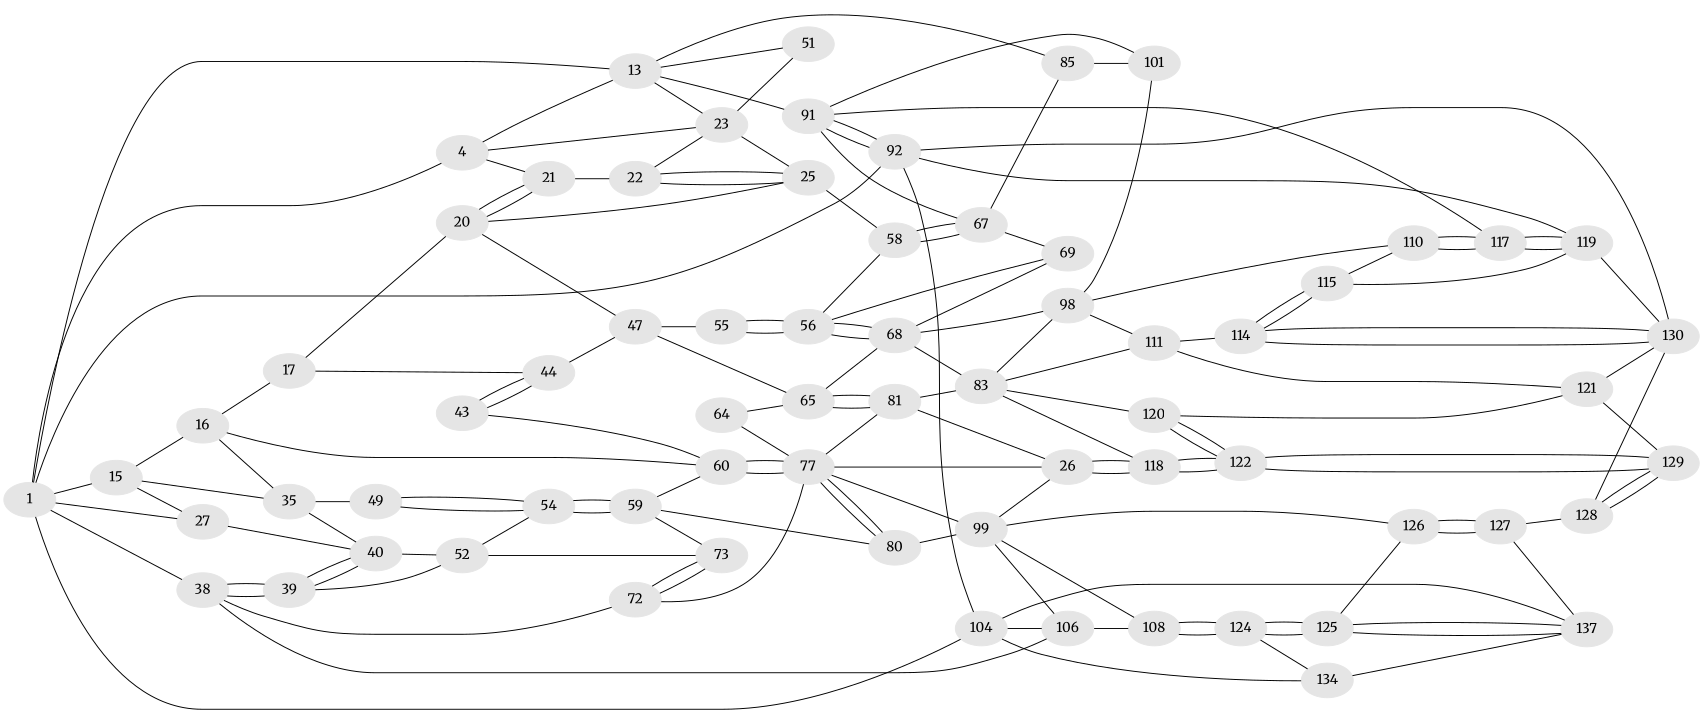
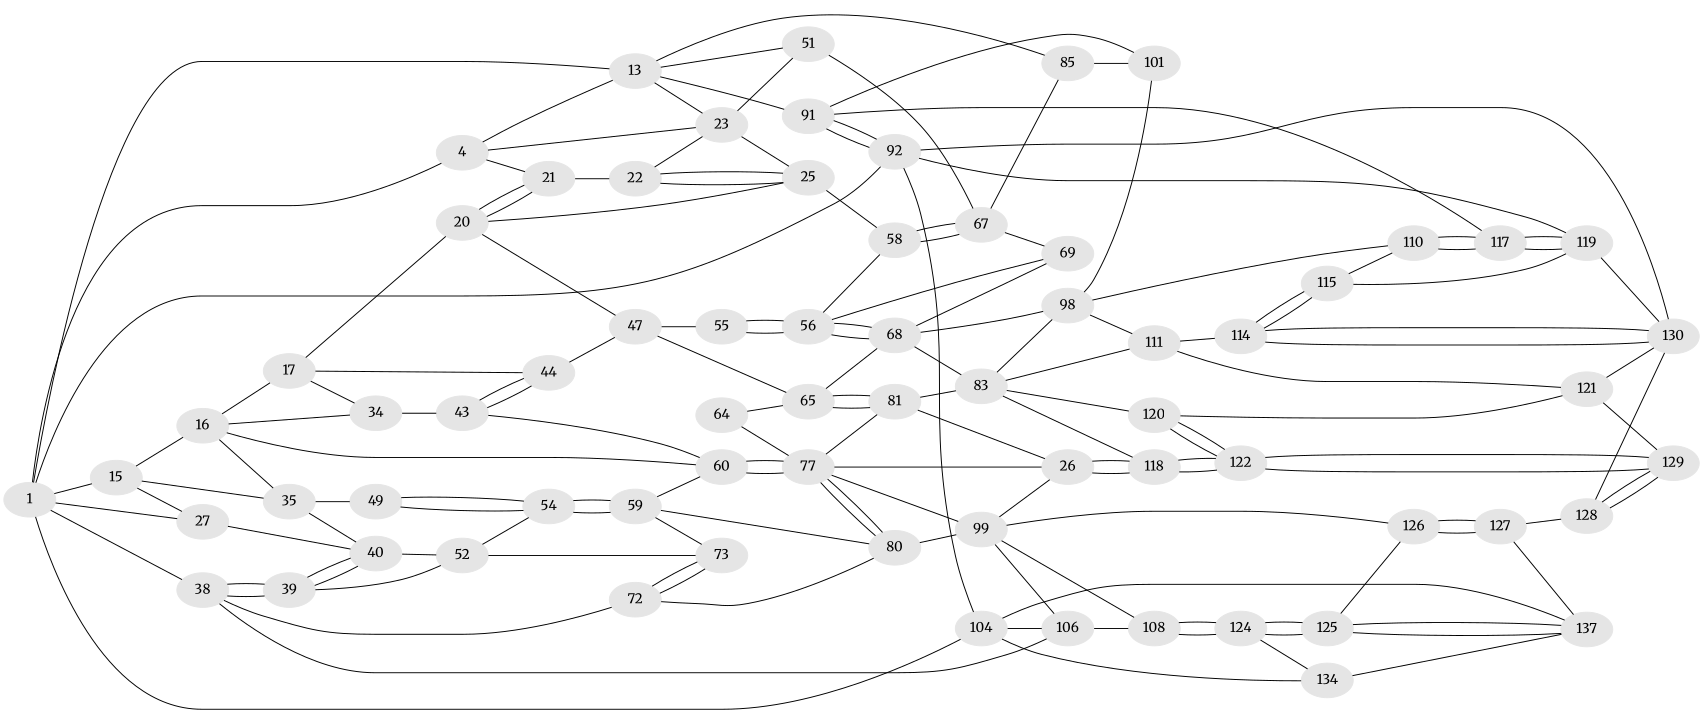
edge "91" -- "67": now "51" -- "67"
node "34": added
edge "77" -- "72": now "80" -- "72"
